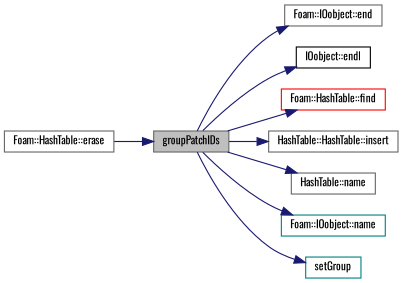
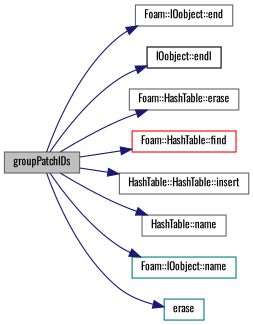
edge "Foam::HashTable::erase" -> "groupPatchIDs": reversed
node "setGroup": label "setGroup" -> "erase"
